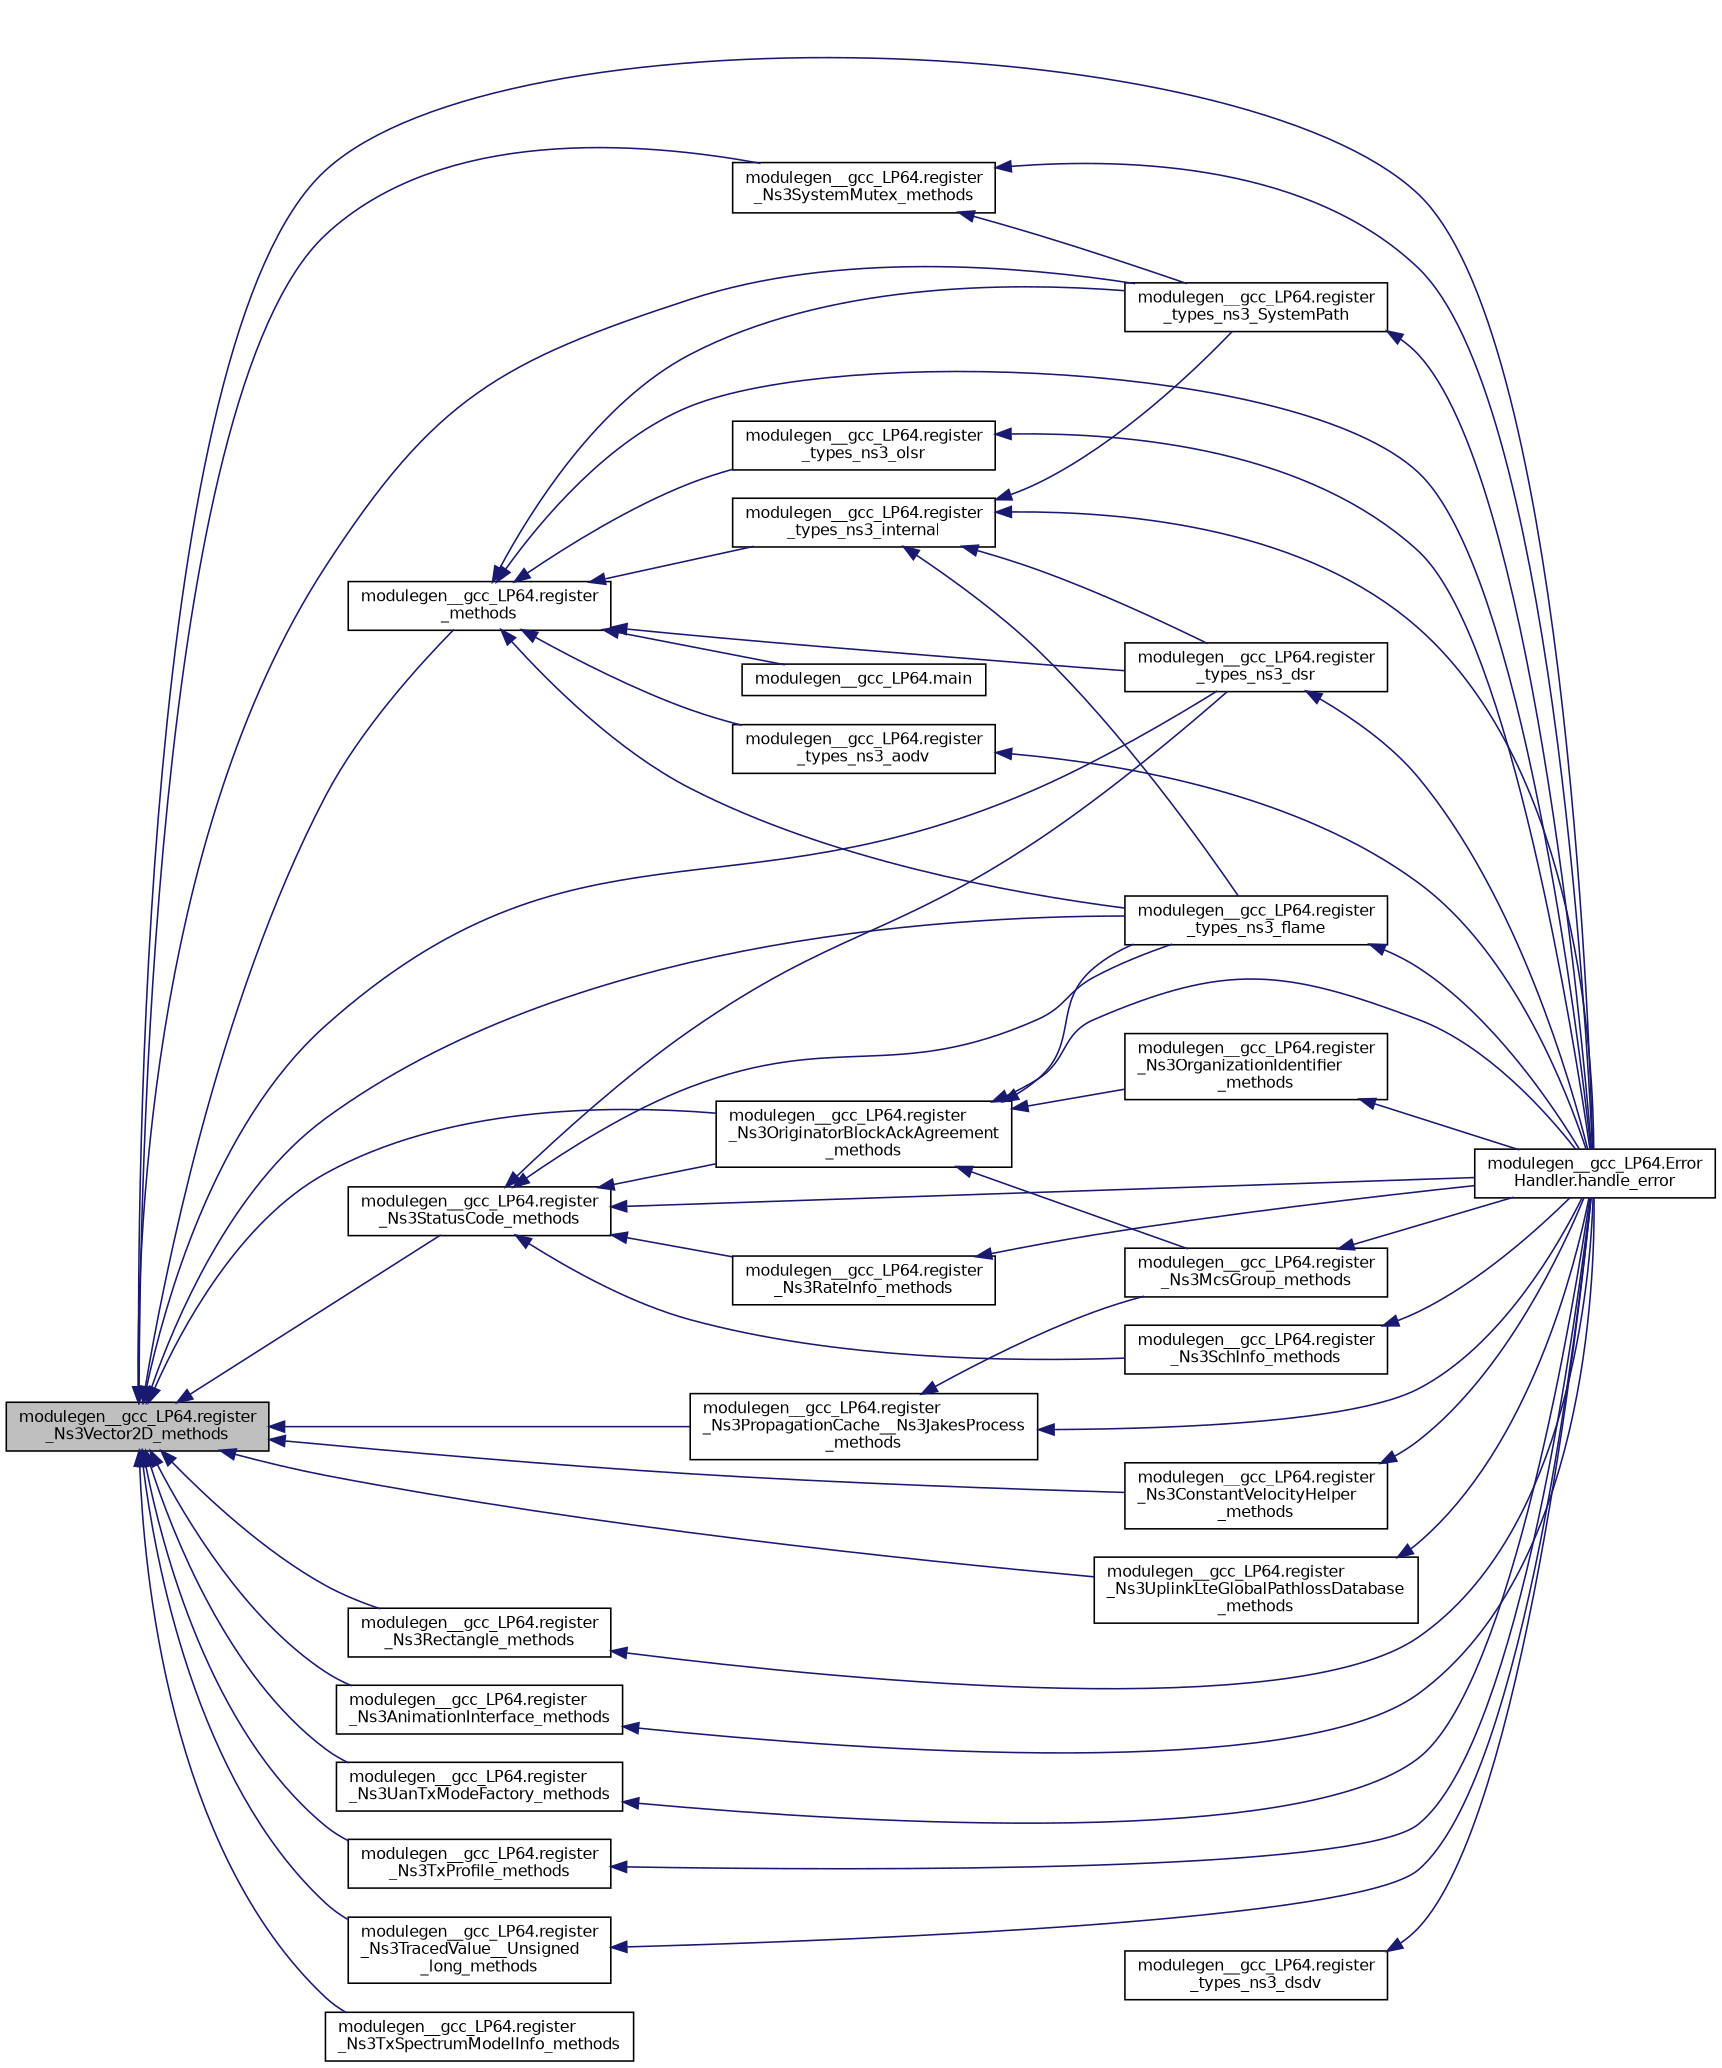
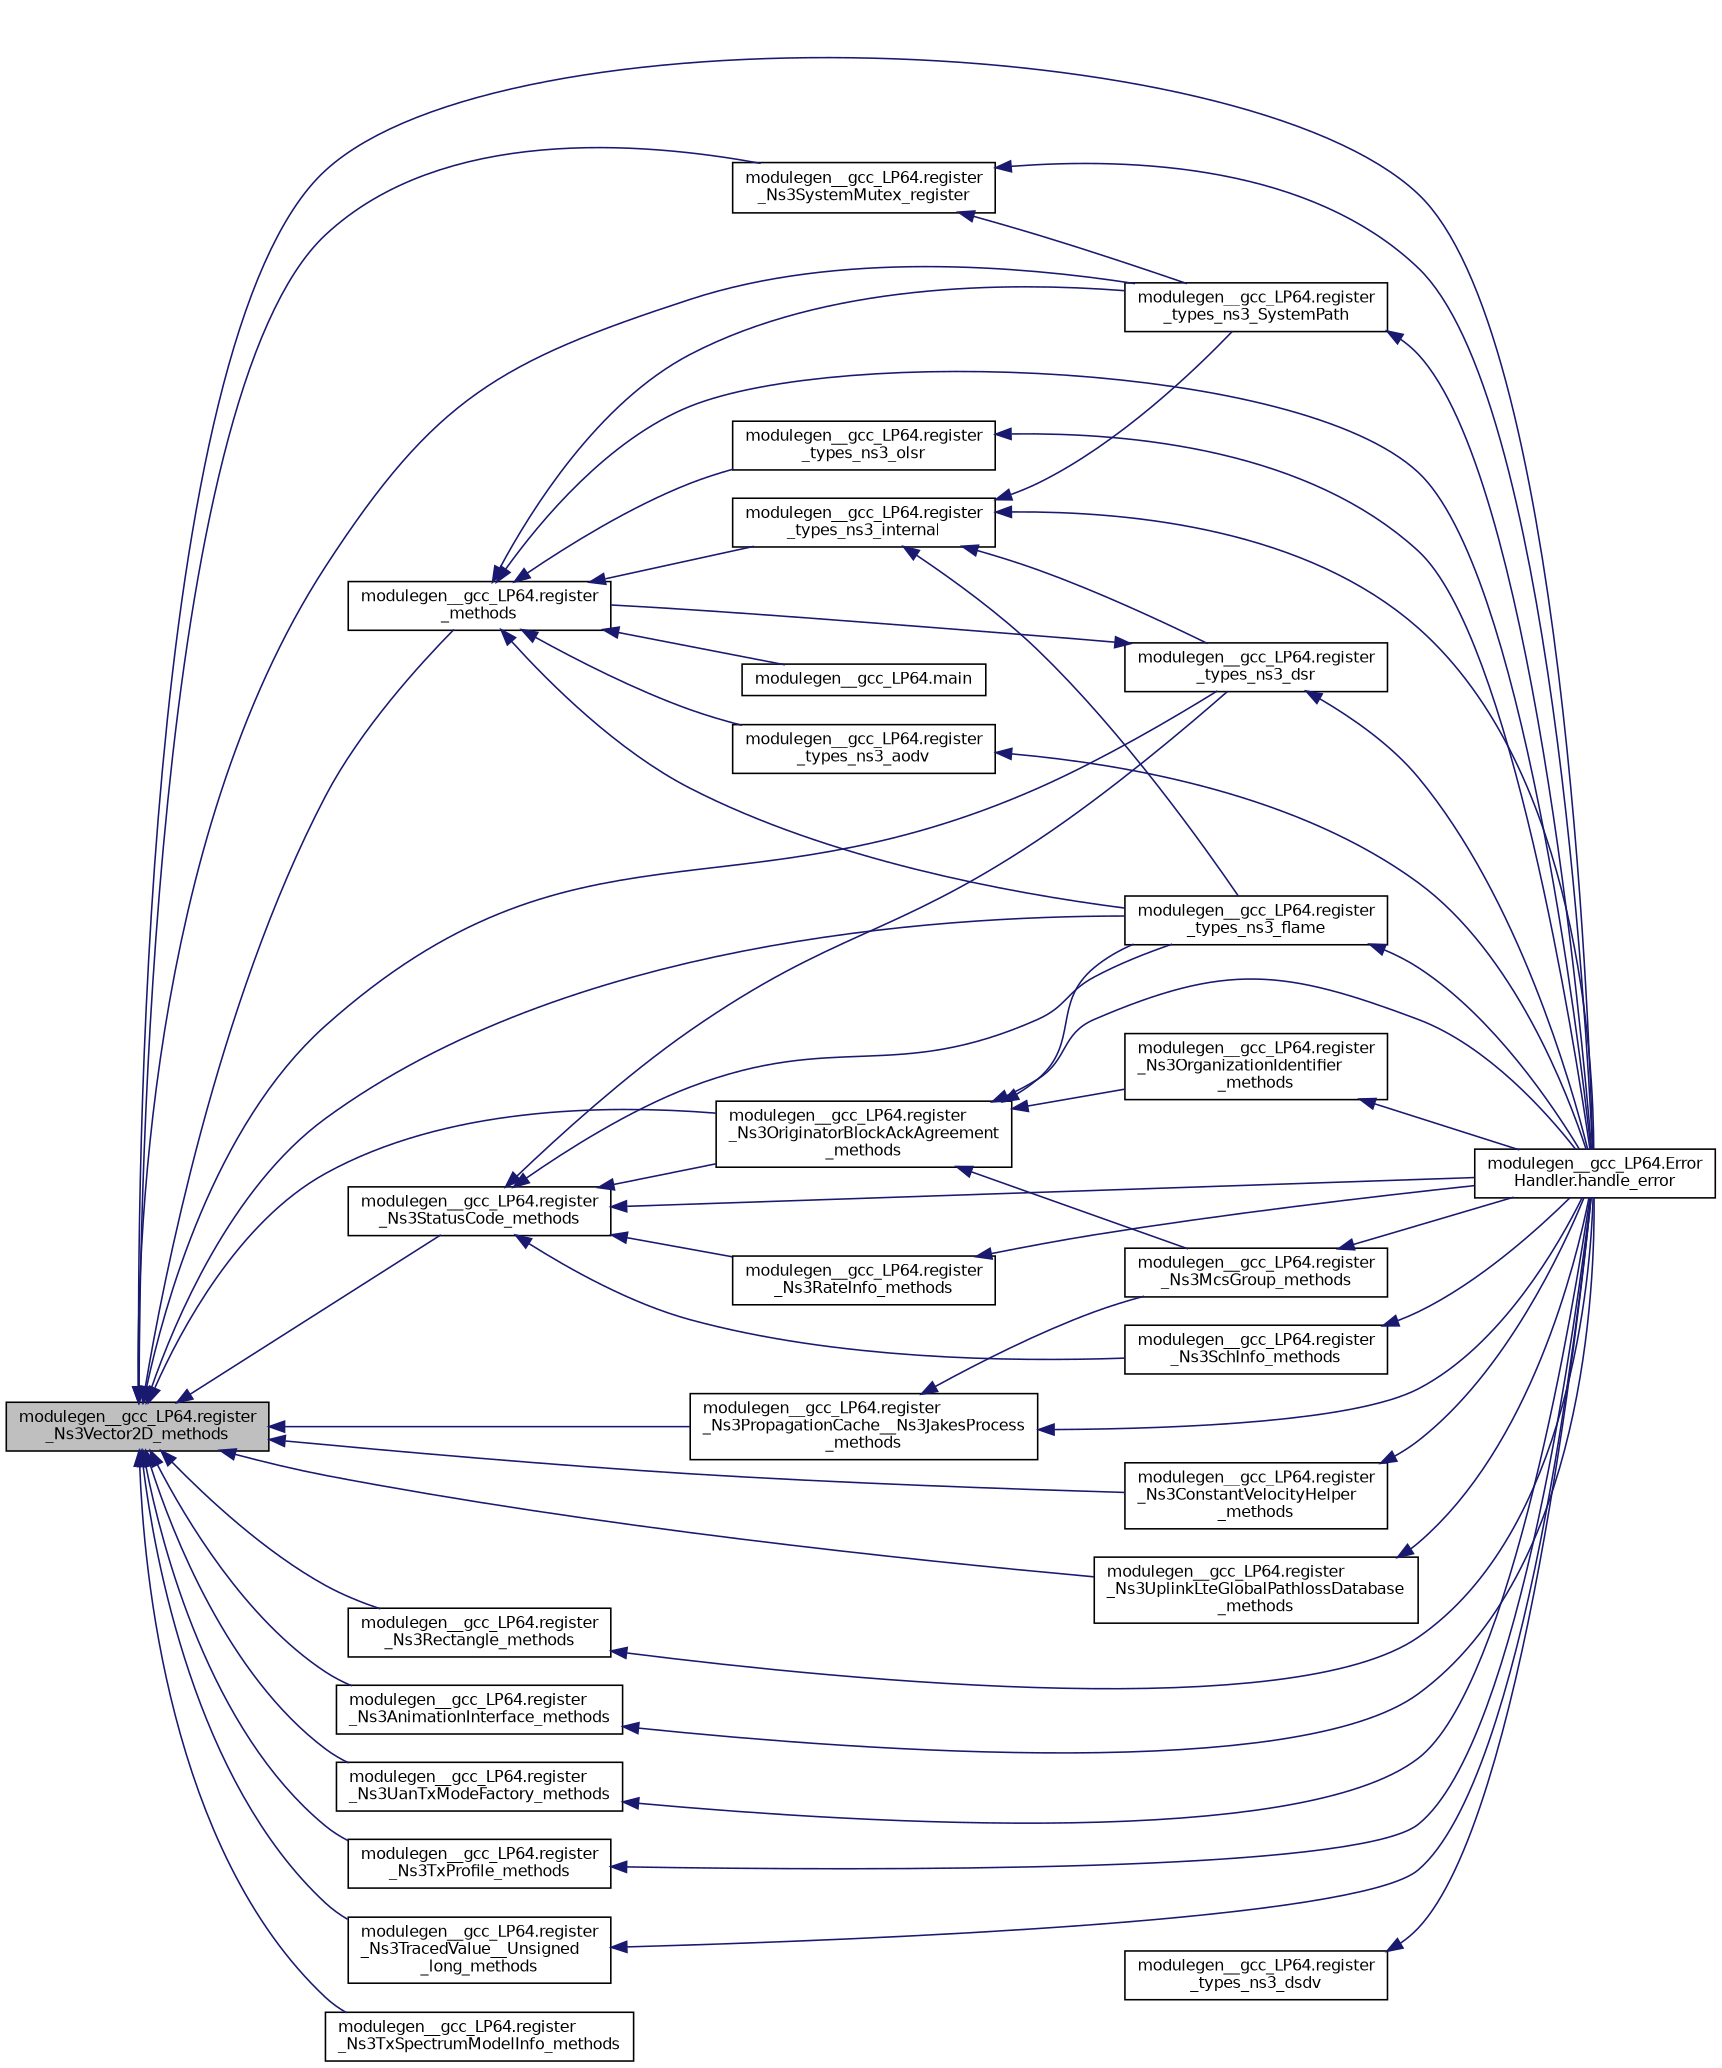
node "modulegen__gcc_LP64.register _Ns3SystemMutex_methods": label "modulegen__gcc_LP64.register _Ns3SystemMutex_methods" -> "modulegen__gcc_LP64.register _Ns3SystemMutex_register"
edge "modulegen__gcc_LP64.register _types_ns3_dsr" -> "modulegen__gcc_LP64.register _methods": reversed
